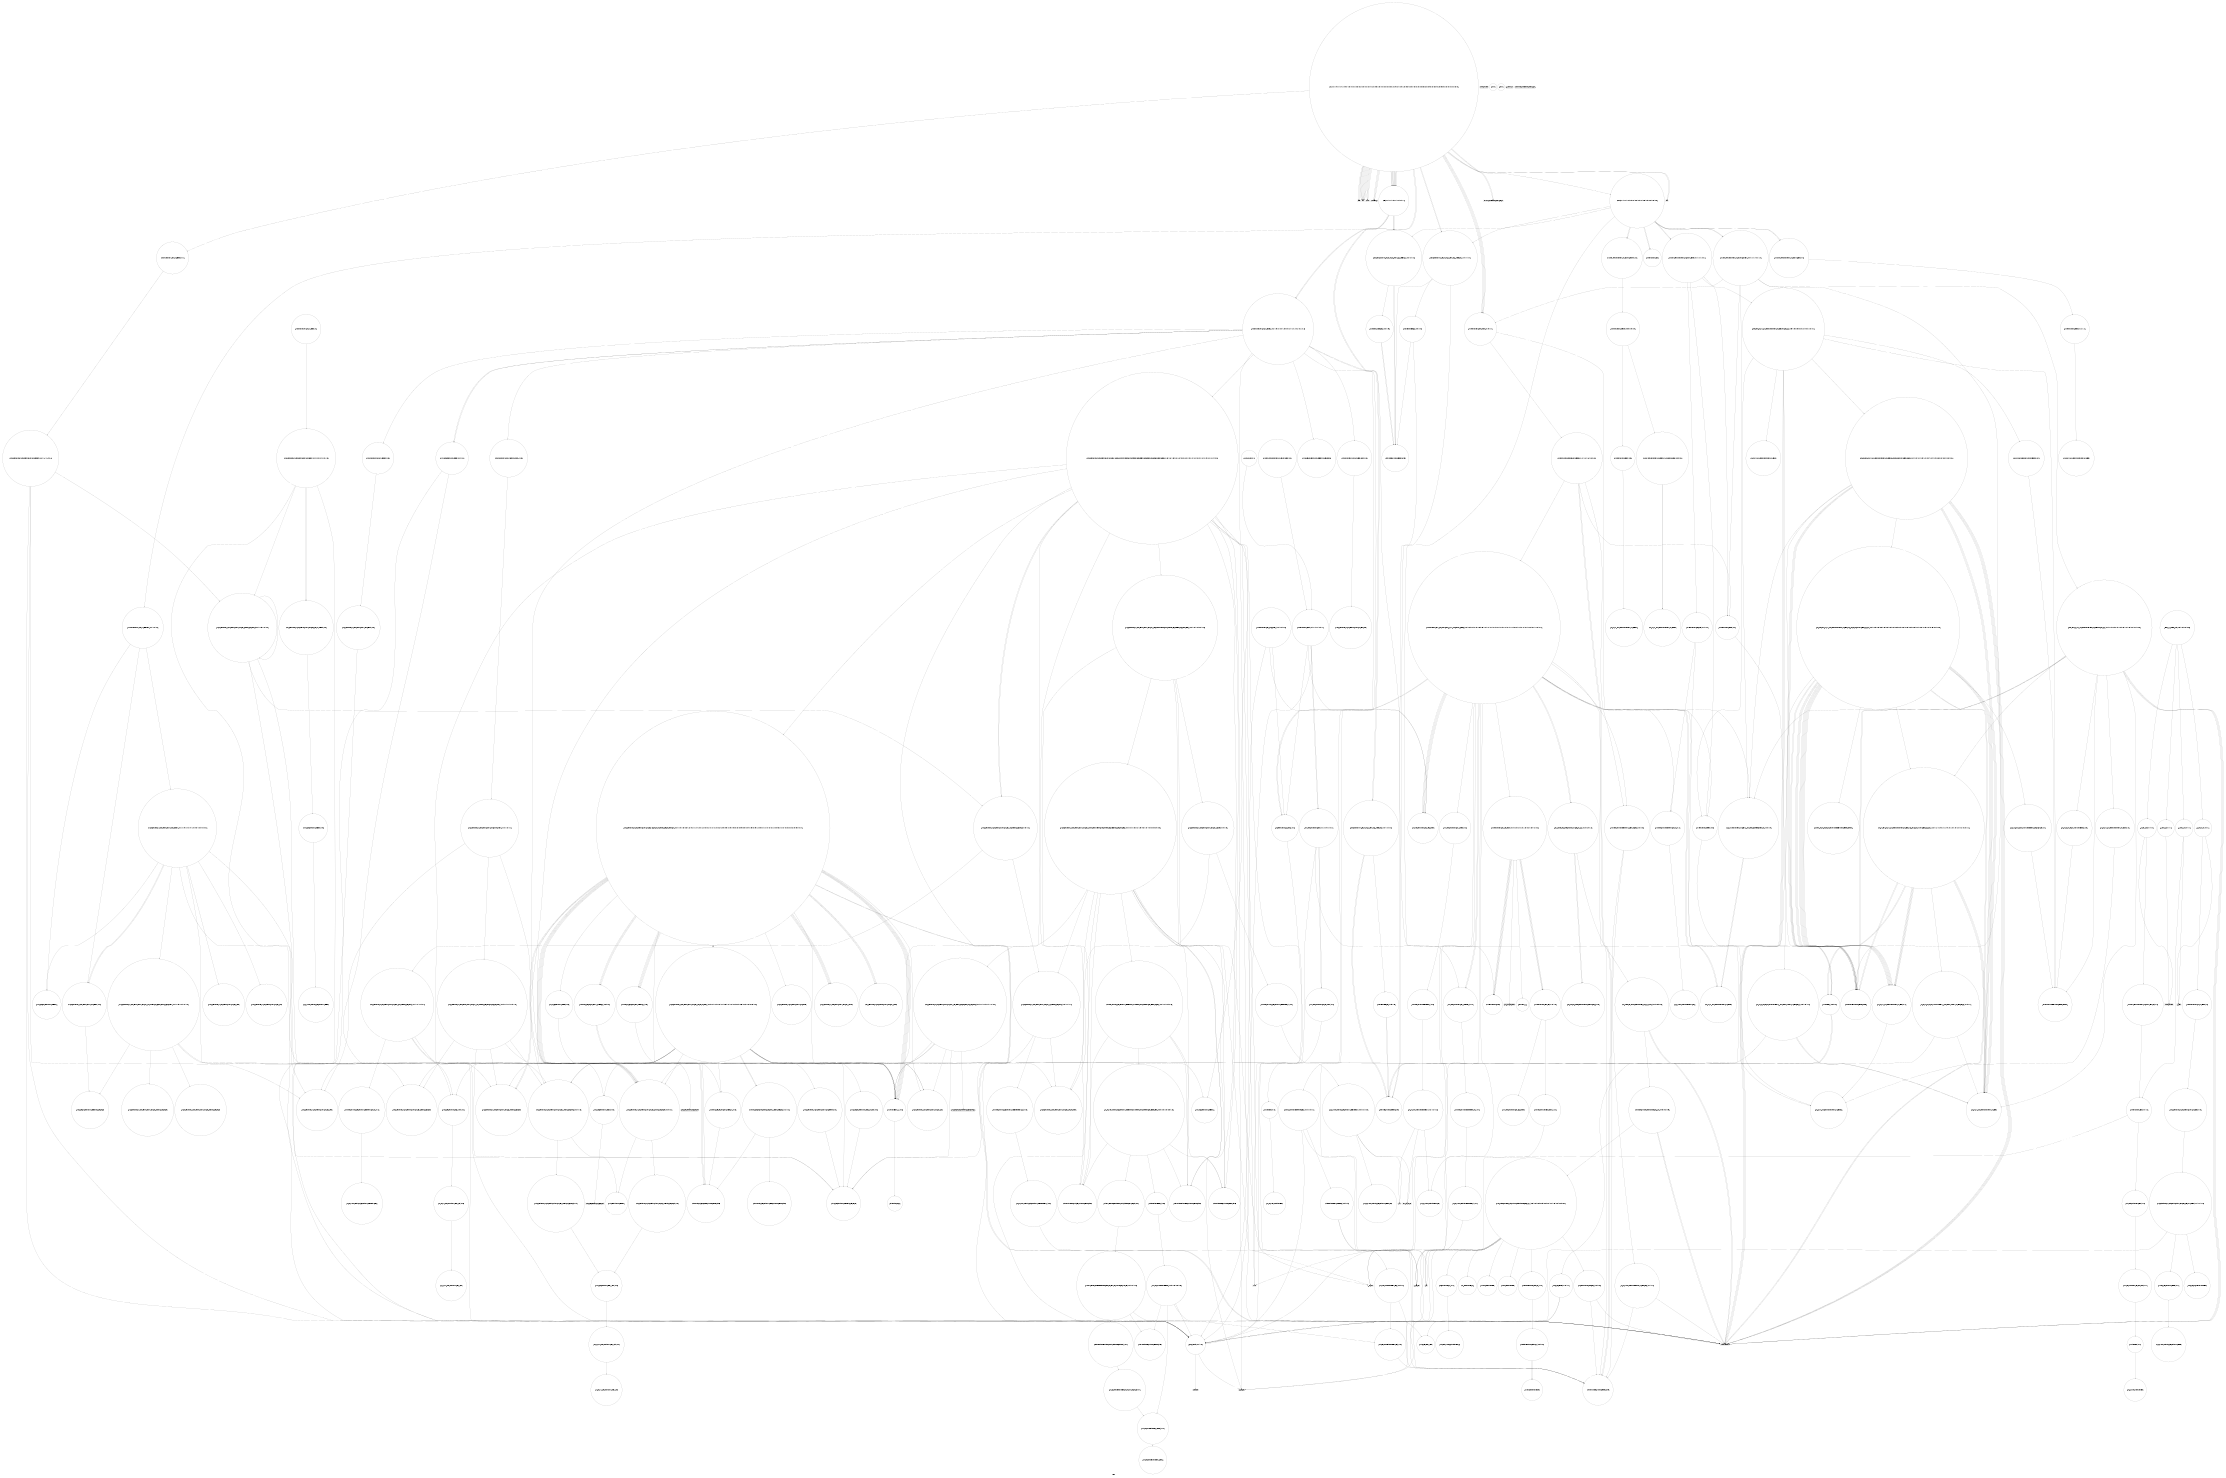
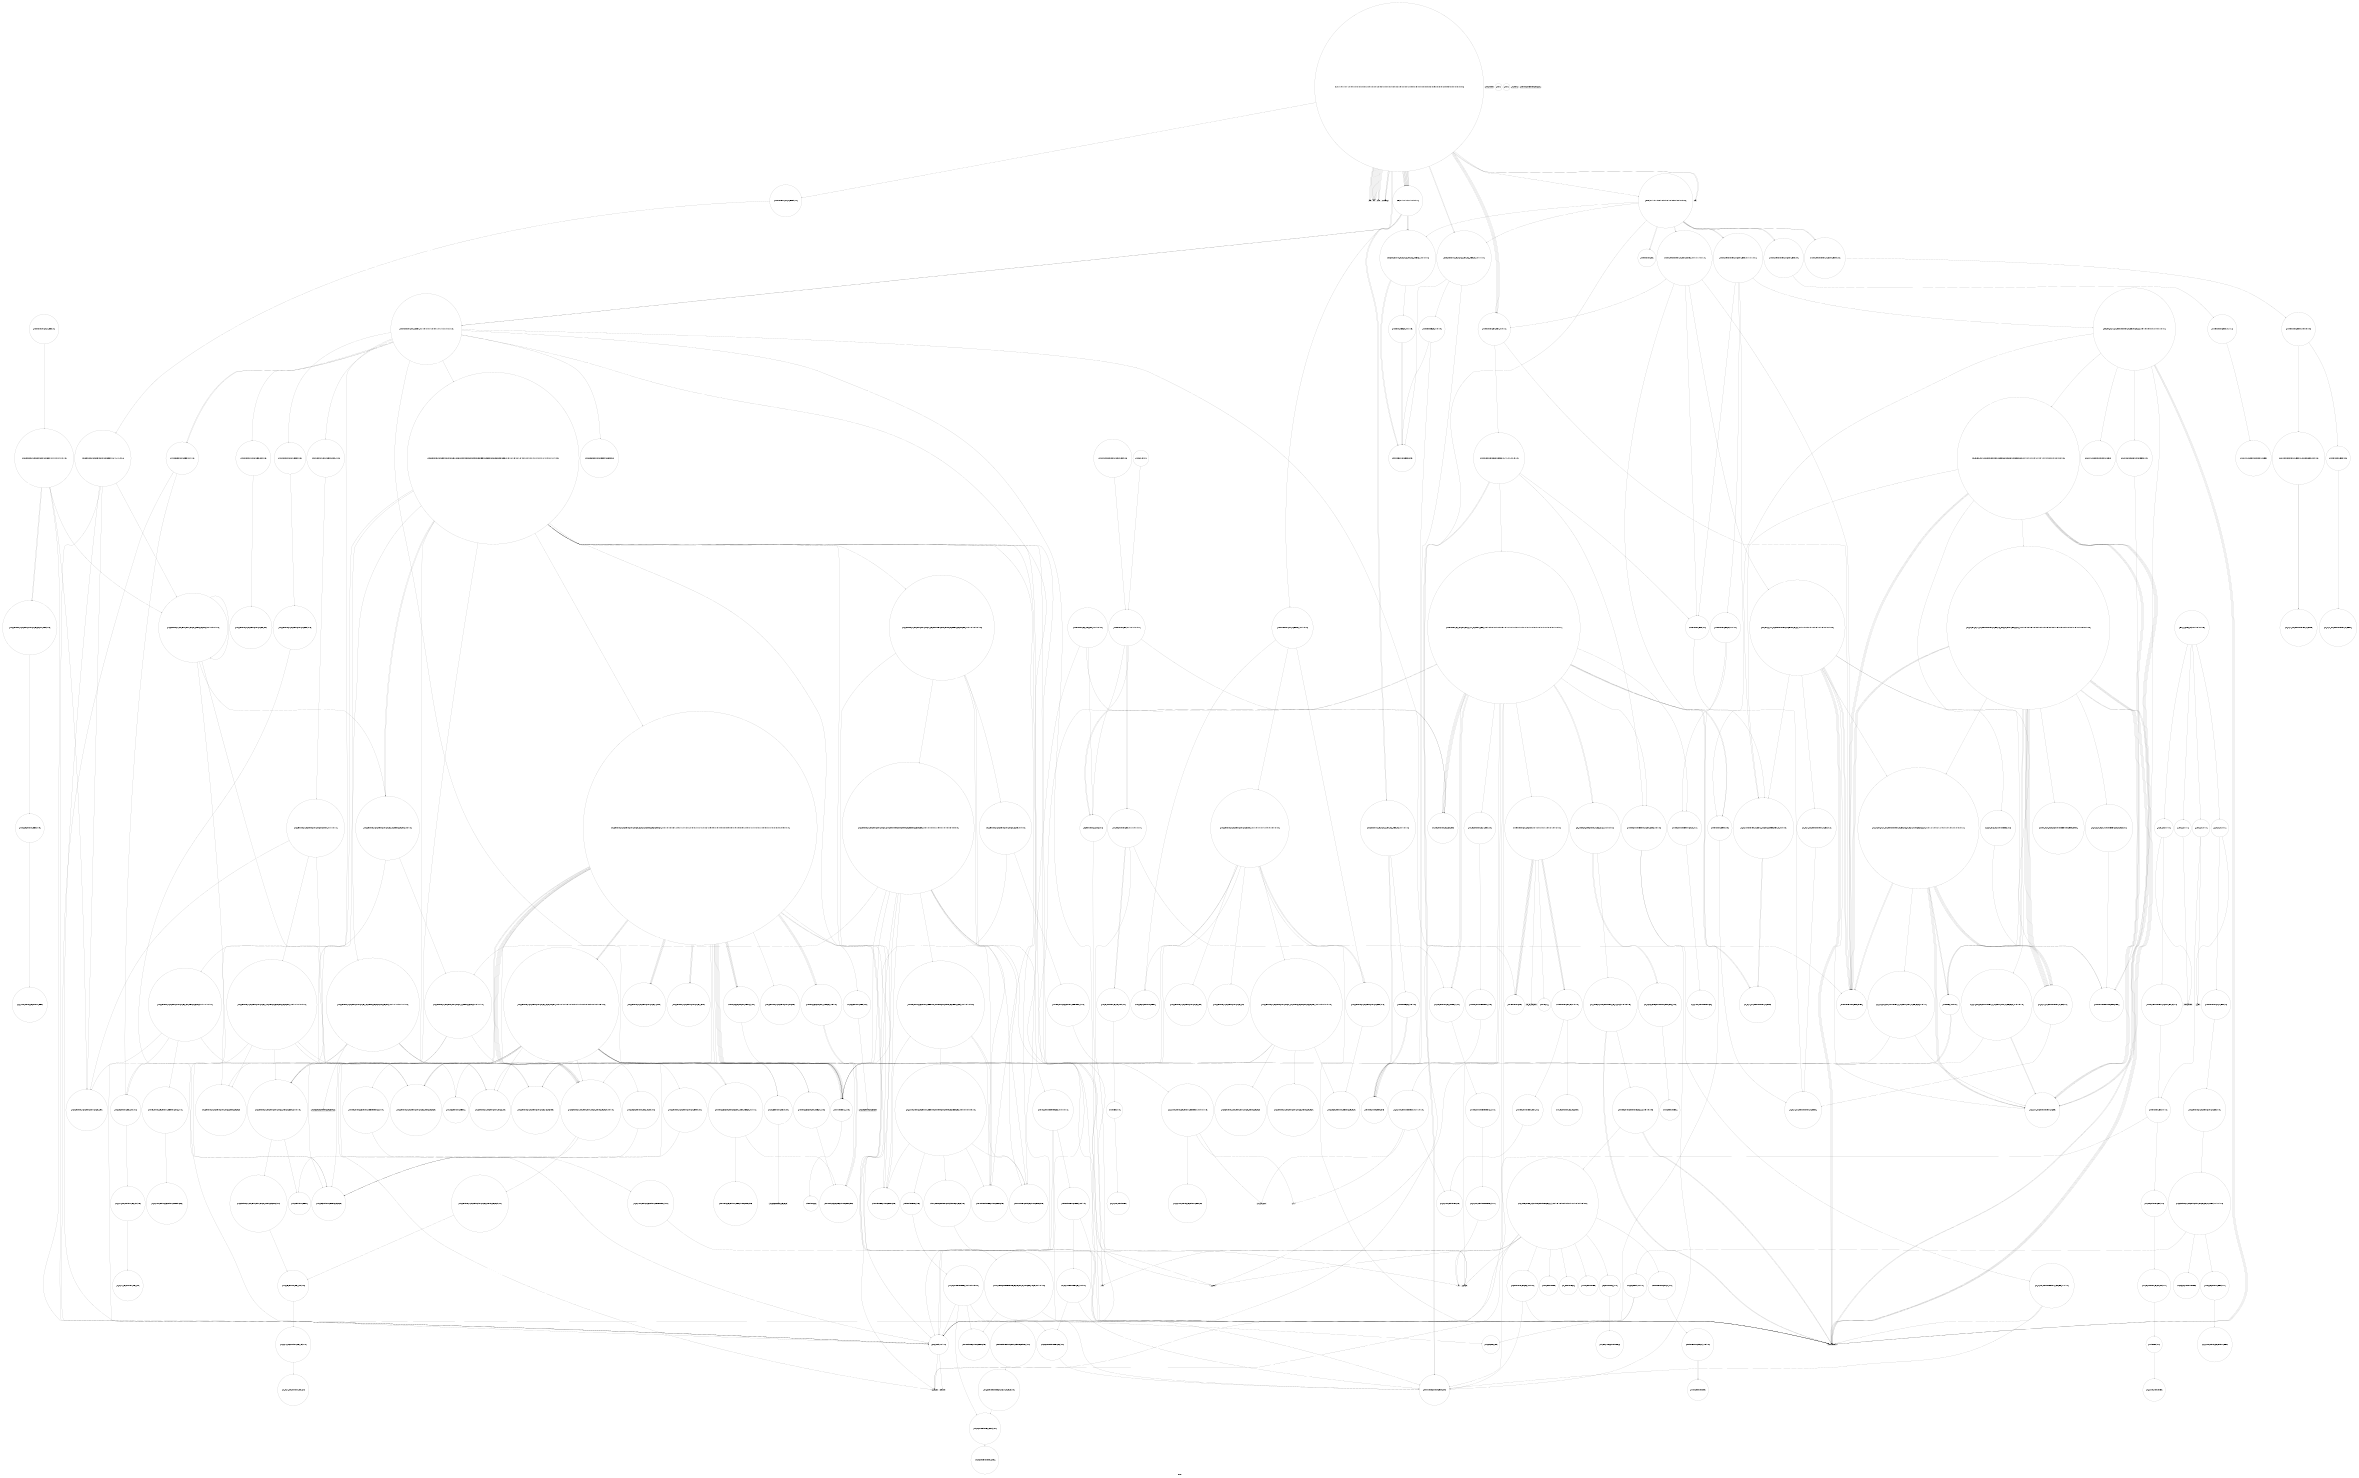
node "_ZStlsISt11char_traitsIcEERSt13basic_ostreamIcT_ES5_PKc": removed
node "{_ZNSt13move_iteratorIPSt4pairIiiEEC2ES2_}": added
